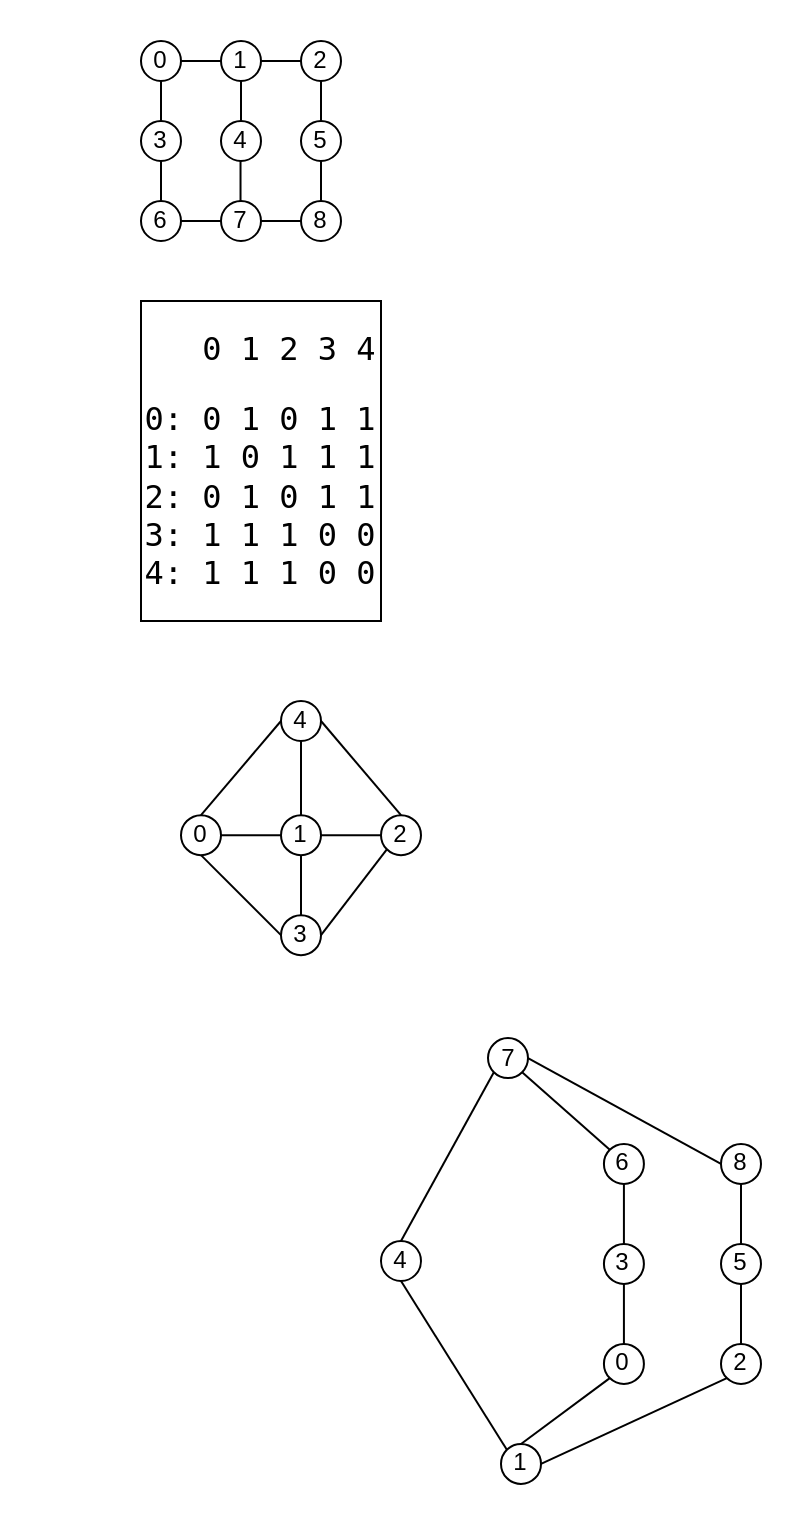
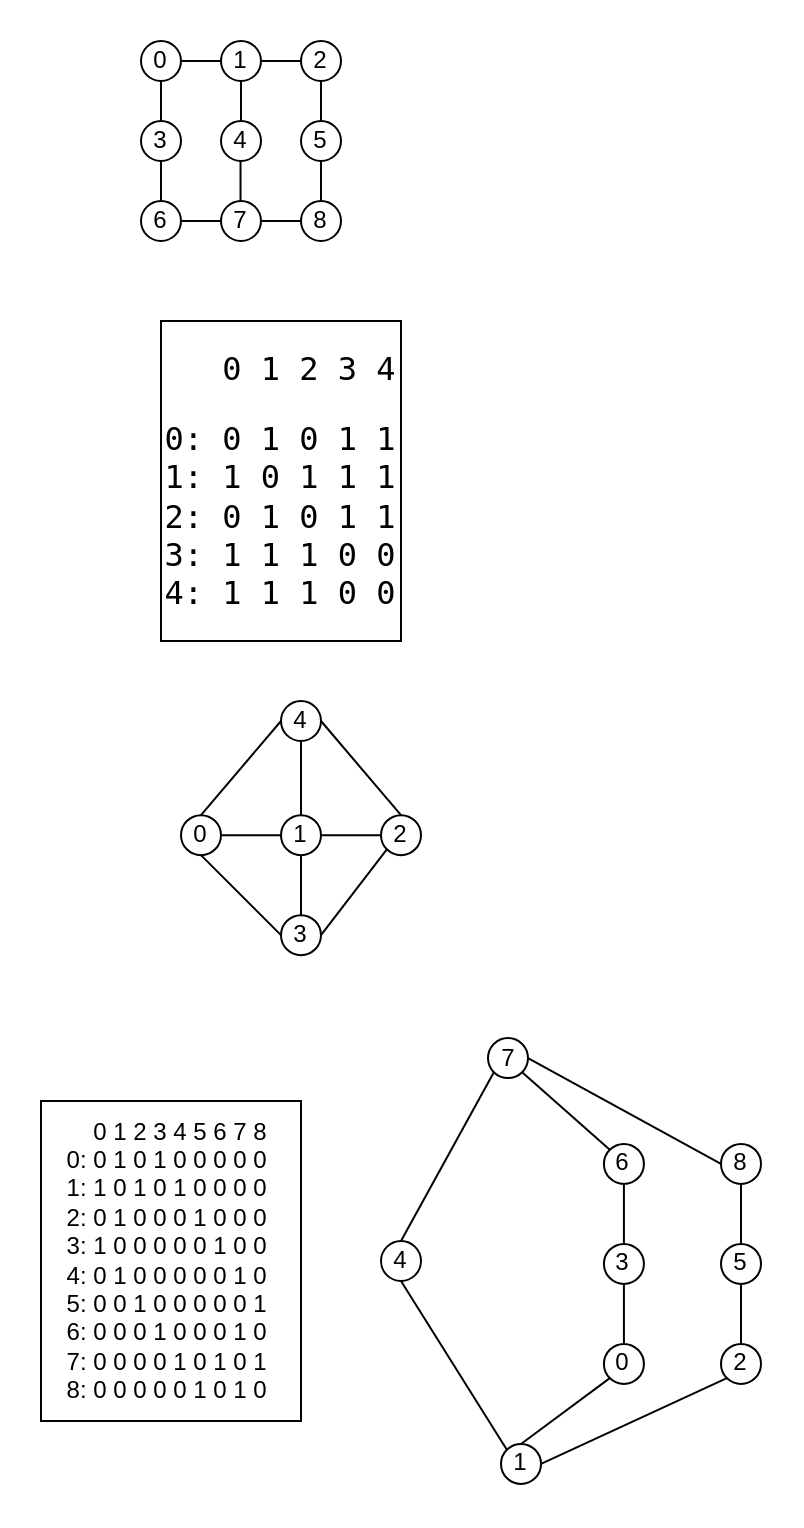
node "0 1 2 3 40: 0 1 0 1 1 1: 1 0 1 1 1 2: 0 1 0 1 1 3: 1 1 1 0 0 4: 1 1 1 0 0": moved (261, 461) -> (281, 481)
node "0 1 2 3 4 5 6 7 8 0: 0 1 0 1 0 0 0 0 0 1: 1 0 1 0 1 0 0 0 0 2: 0 1 0 0 0 1 0 0 0 3: 1 0 0 0 0 0 1 0 0 4: 0 1 0 0 0 0 0 1 0 5: 0 0 1 0 0 0 0 0 1 6: 0 0 0 1 0 0 0 1 0 7: 0 0 0 0 1 0 1 0 1 8: 0 0 0 0 0 1 0 1 0": added
